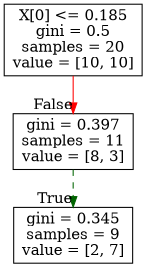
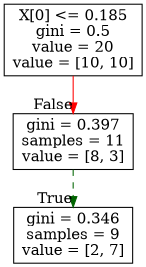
node "X[0] <= 0.185 gini = 0.5 samples = 20 value = [10, 10]": label "X[0] <= 0.185 gini = 0.5 samples = 20 value = [10, 10]" -> "X[0] <= 0.185 gini = 0.5 value = 20 value = [10, 10]"
node "gini = 0.345 samples = 9 value = [2, 7]": label "gini = 0.345 samples = 9 value = [2, 7]" -> "gini = 0.346 samples = 9 value = [2, 7]"
